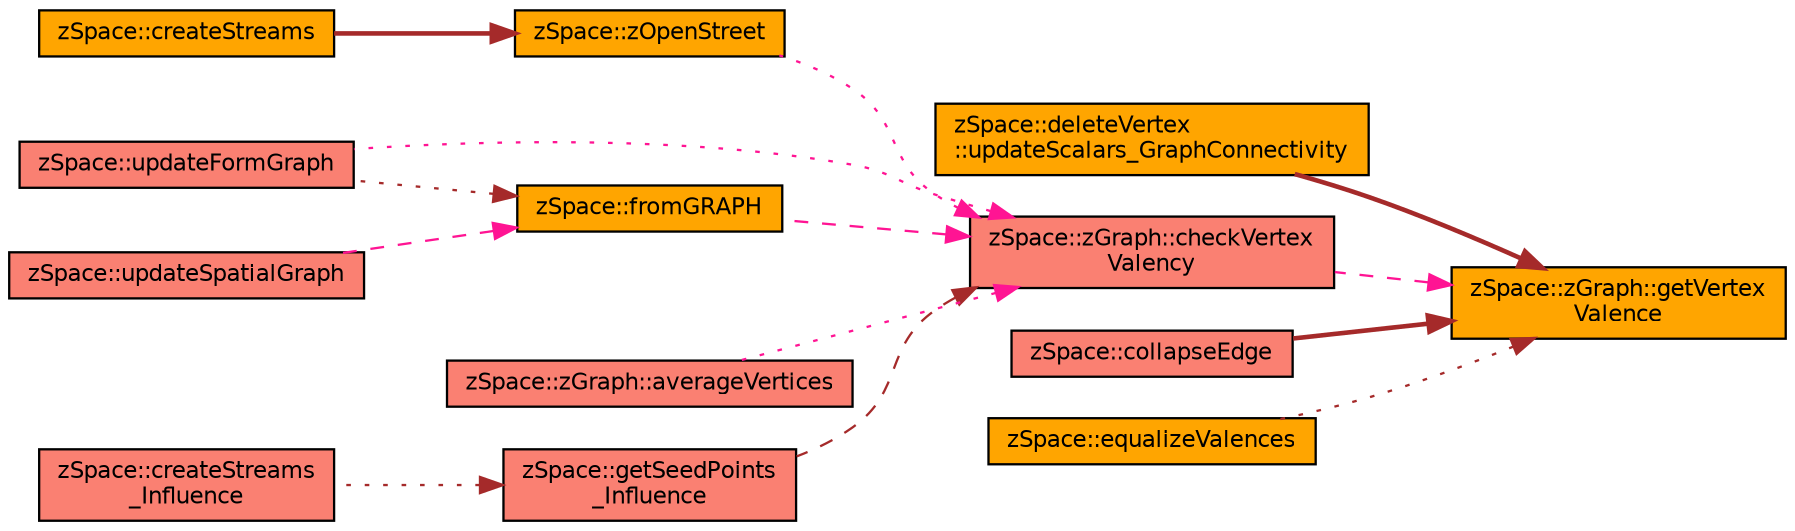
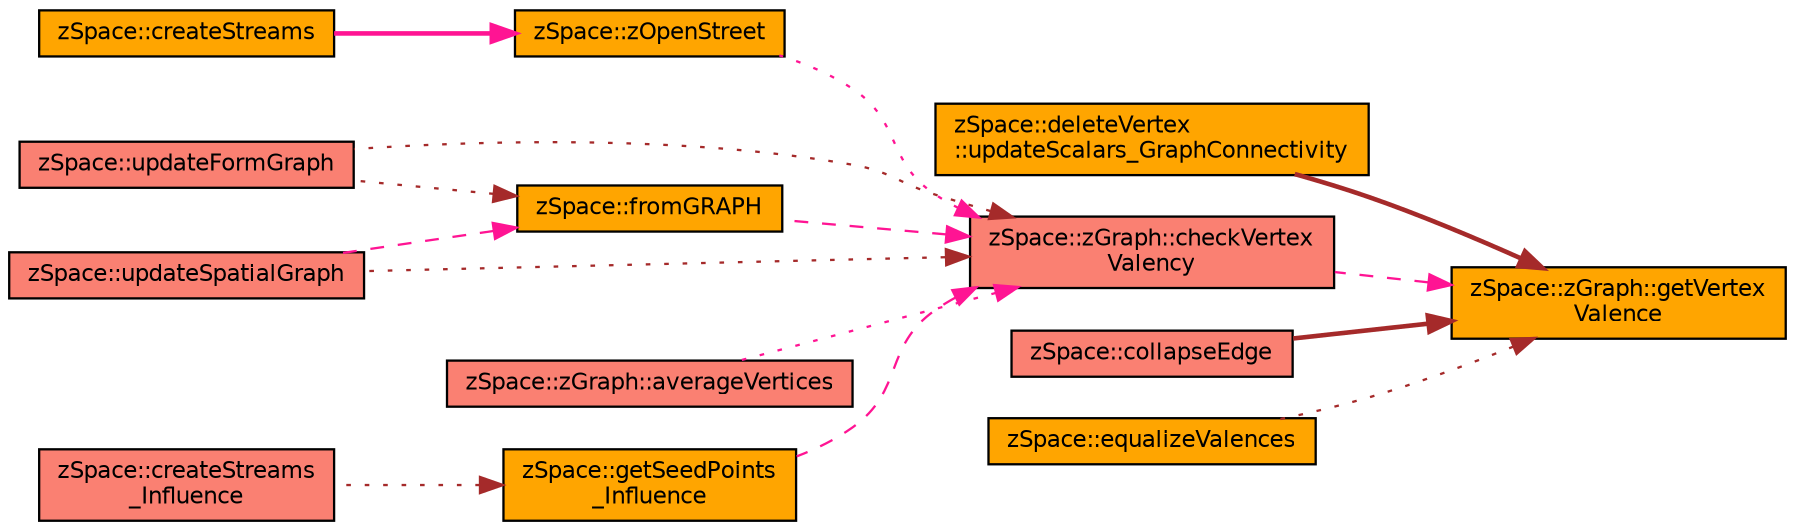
edge "zSpace::createStreams" -> "zSpace::zOpenStreet": color brown -> deeppink
edge "zSpace::updateFormGraph" -> "zSpace::zGraph::checkVertex Valency": color deeppink -> brown
edge "zSpace::updateSpatialGraph" -> "zSpace::zGraph::checkVertex Valency": added
edge "zSpace::getSeedPoints _Influence" -> "zSpace::zGraph::checkVertex Valency": color brown -> deeppink
node "zSpace::getSeedPoints _Influence": fillcolor salmon -> orange
